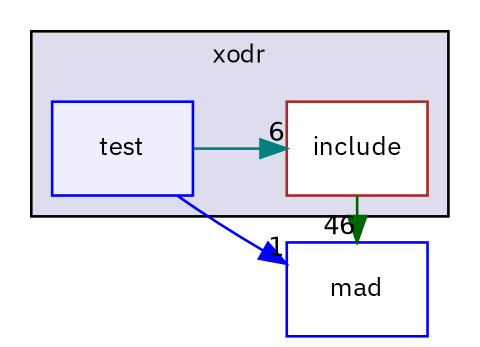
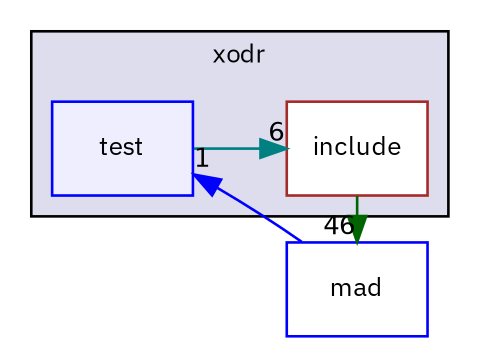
edge "test" -> "mad": reversed
